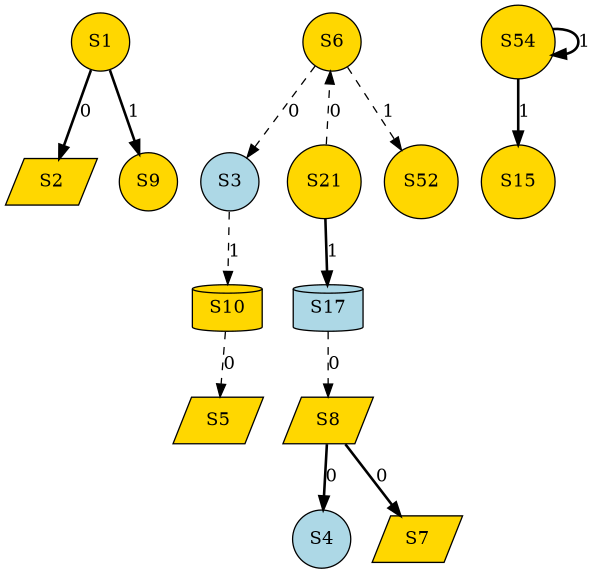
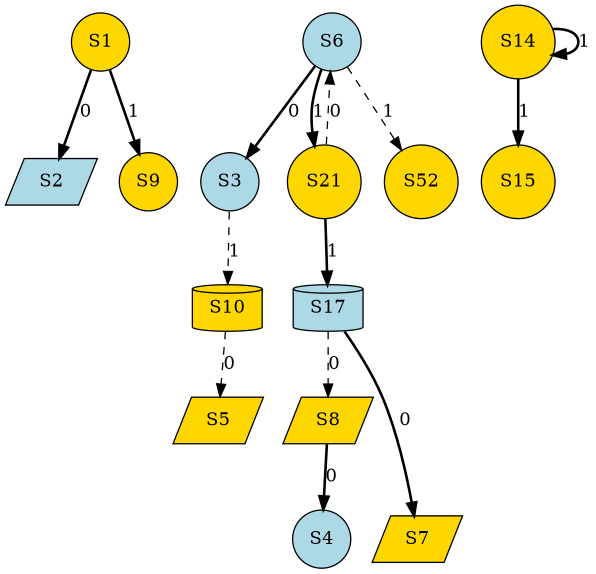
node "S6": fillcolor gold -> lightblue
node "S54": label "S54" -> "S14"
edge "S6" -> "S21": added, label "1"
edge "S6" -> "S3": style dashed -> bold
node "S2": fillcolor gold -> lightblue
edge "S8" -> "S7": now "S17" -> "S7"
